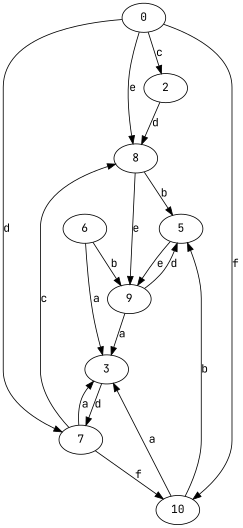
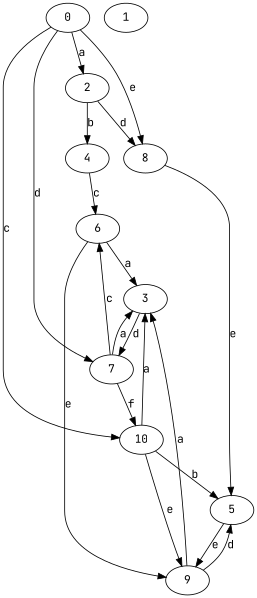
node "1": added
edge "0" -> "2": label "c" -> "a"
node "4": added
edge "8" -> "5": label "b" -> "e"
edge "8" -> "9": now "10" -> "9"
edge "6" -> "9": label "b" -> "e"
edge "0" -> "10": label "f" -> "c"
edge "7" -> "8": now "7" -> "6"
